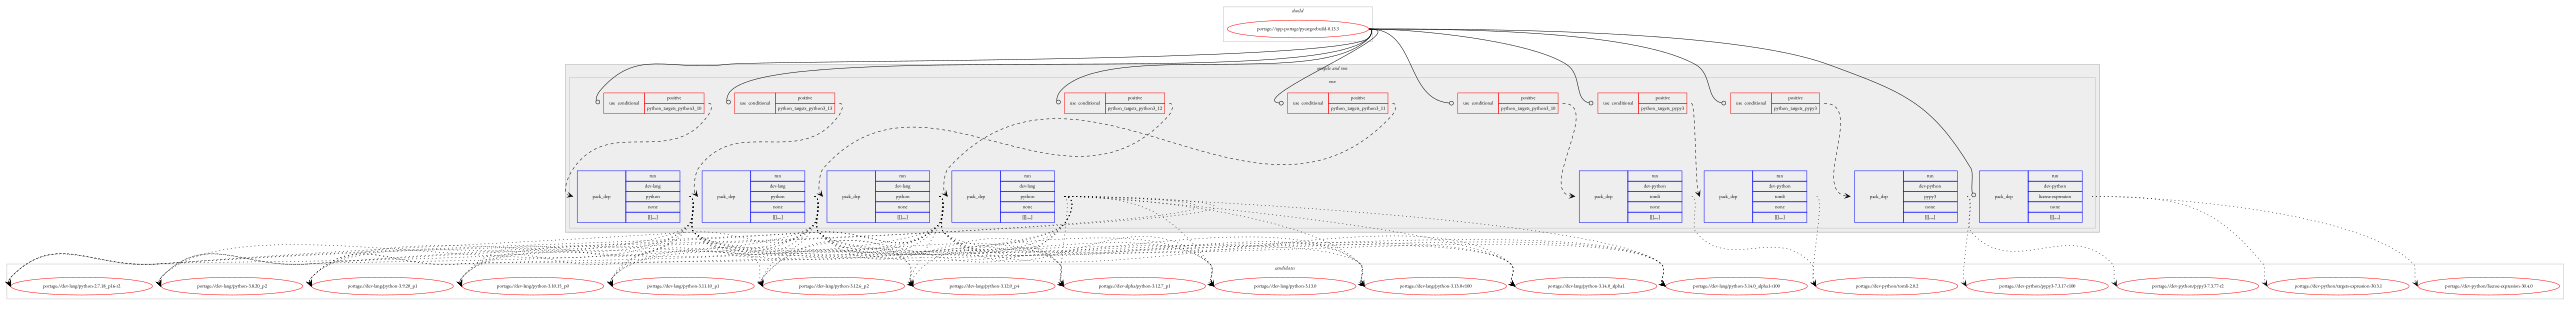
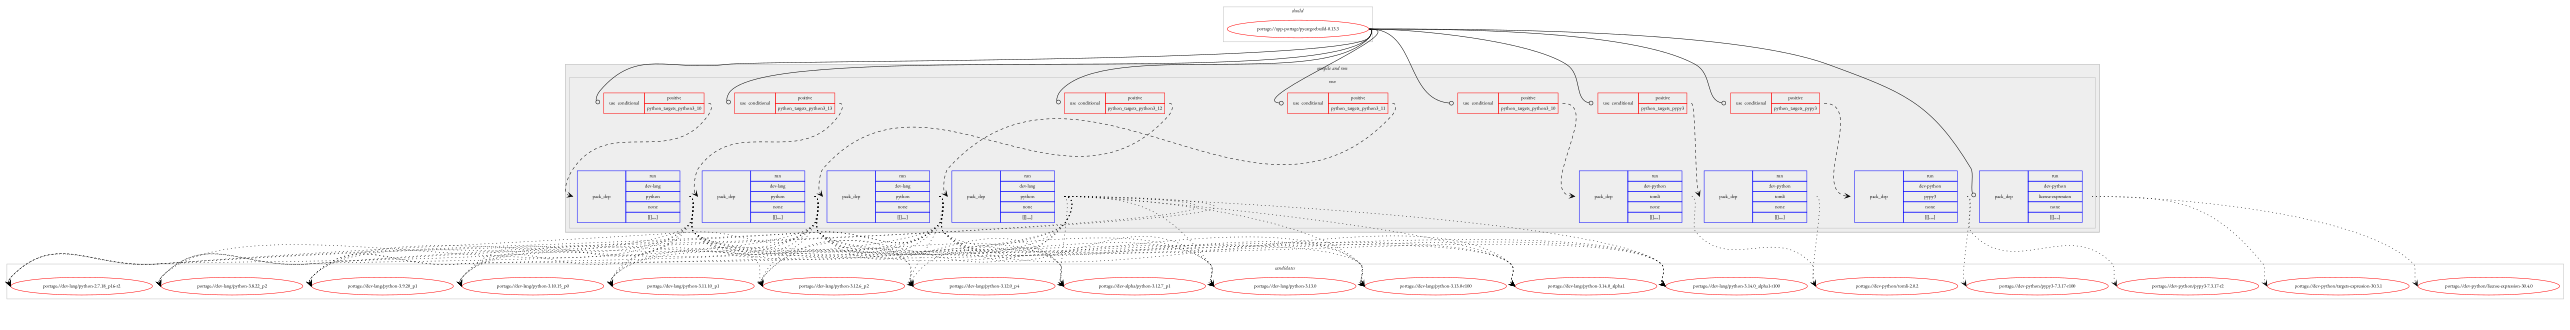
node "portage://dev-lang/python-3.8.20_p2": label "portage://dev-lang/python-3.8.20_p2" -> "portage://dev-lang/python-3.8.22_p2"
node "portage://dev-python/pypy3-7.3.77-r2": label "portage://dev-python/pypy3-7.3.77-r2" -> "portage://dev-python/pypy3-7.3.17-r2"
